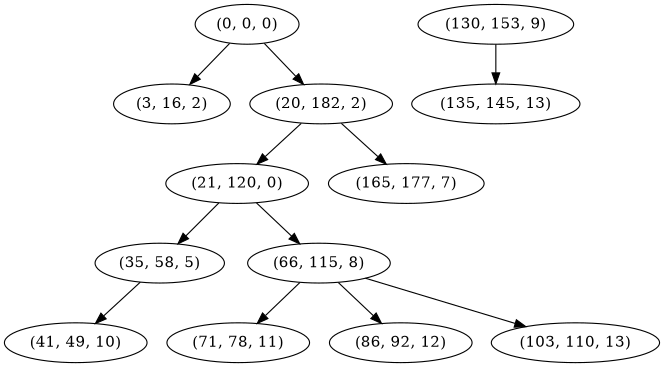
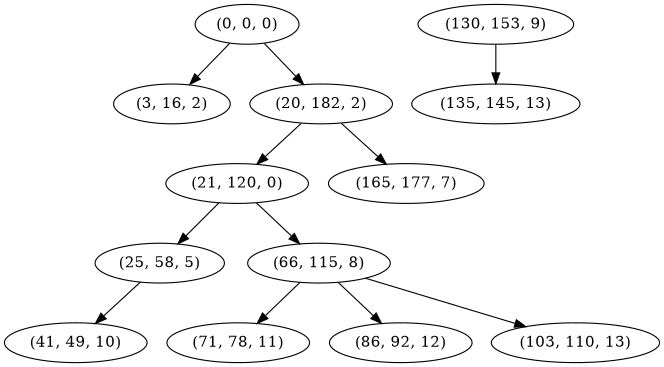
node "(35, 58, 5)": label "(35, 58, 5)" -> "(25, 58, 5)"
